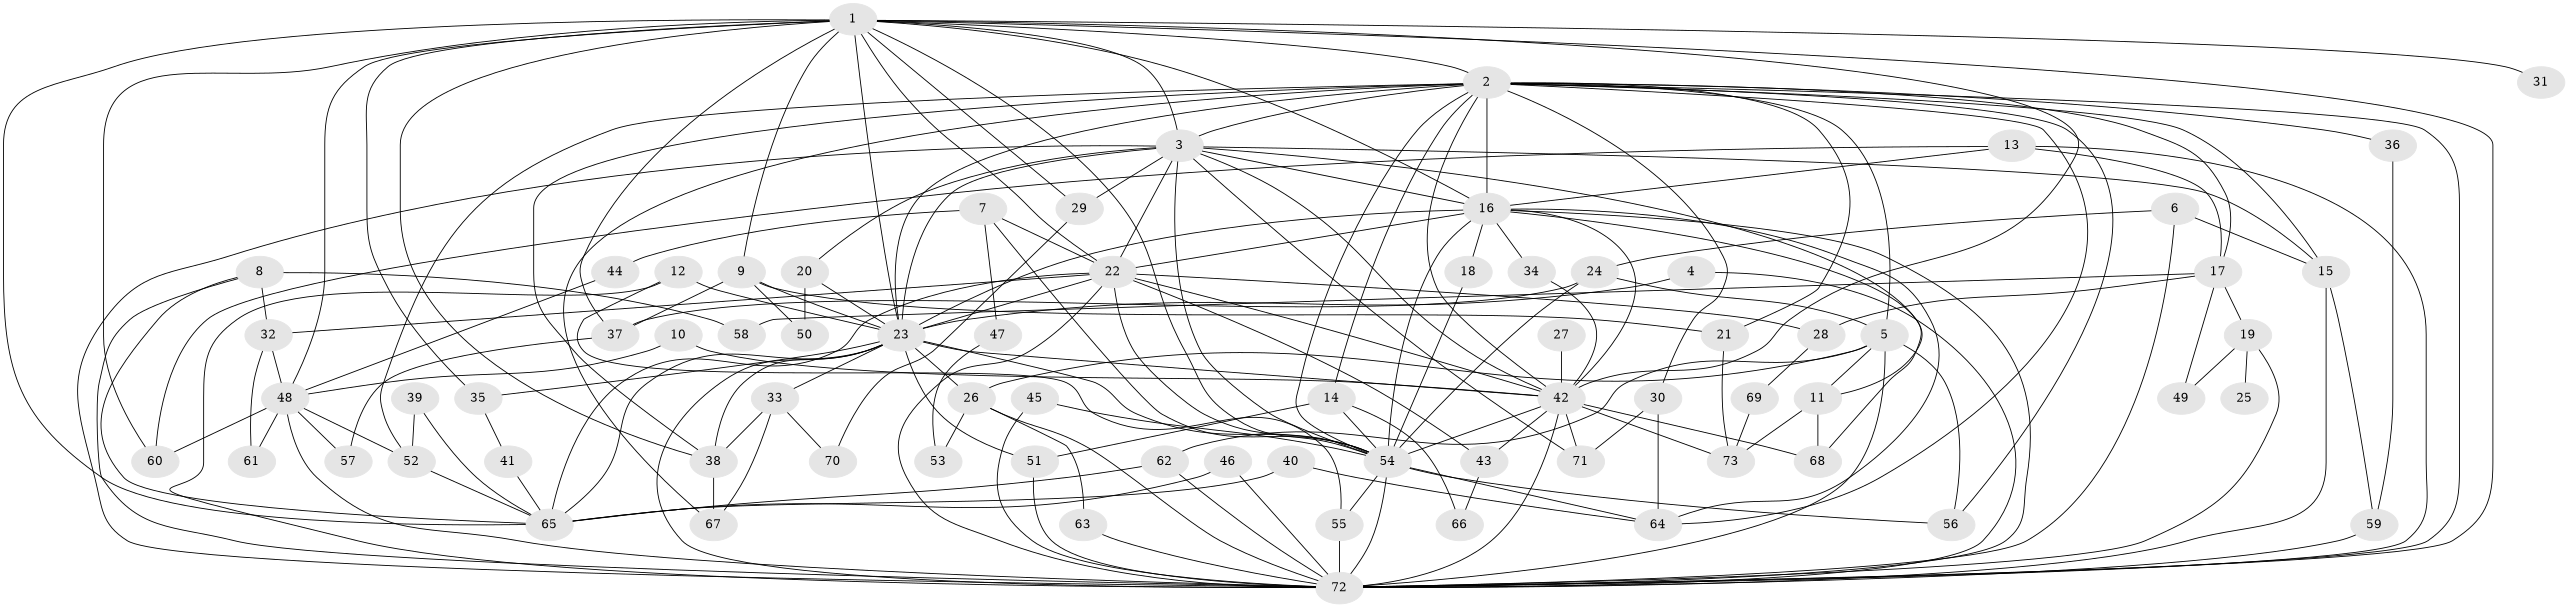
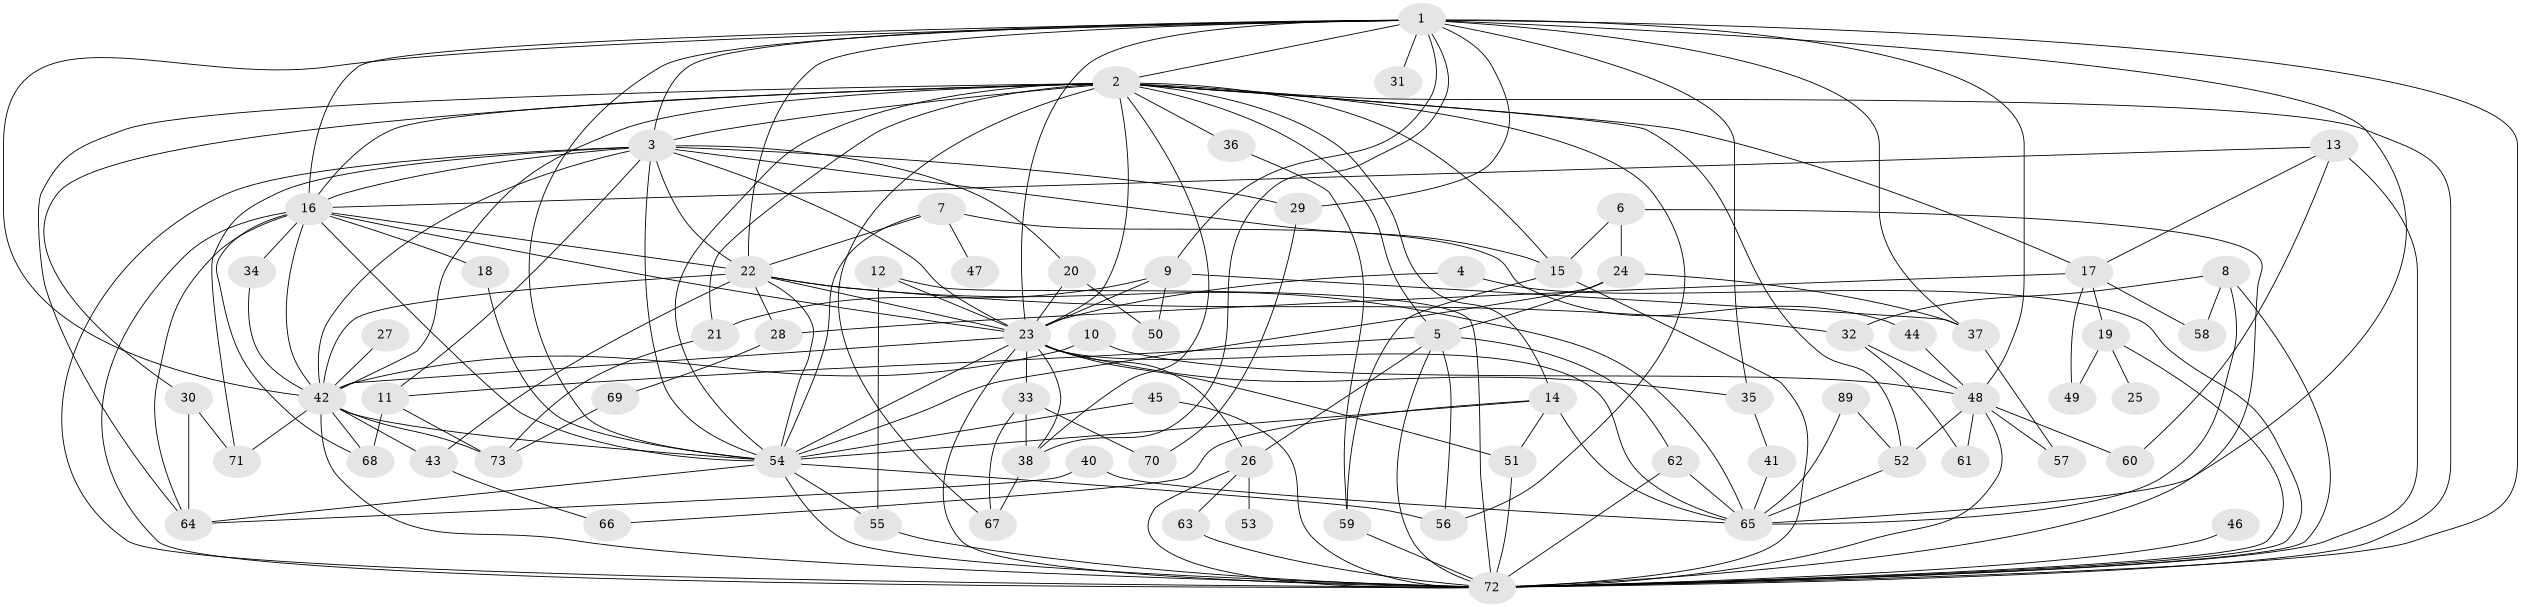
edge "1" -- "60": removed
edge "47" -- "53": removed
node "39": label "39" -> "89"
edge "46" -- "65": now "14" -- "65"
edge "22" -- "72": removed
